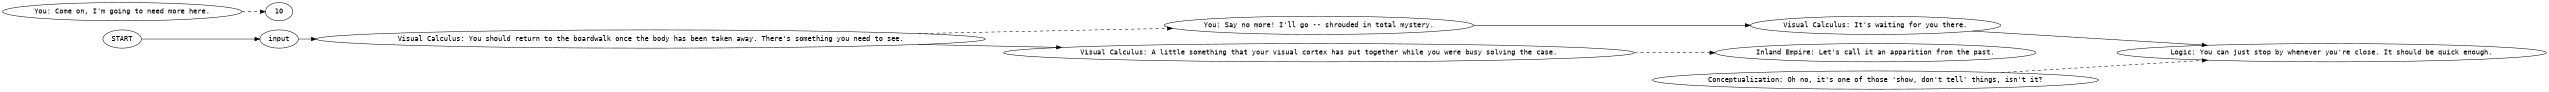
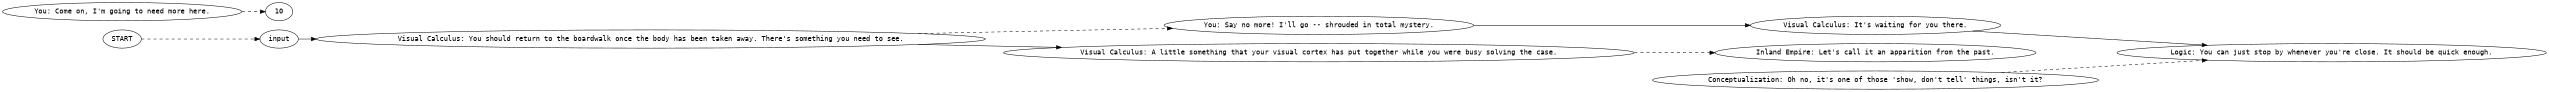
edge "START" -> "input": style solid -> dashed
